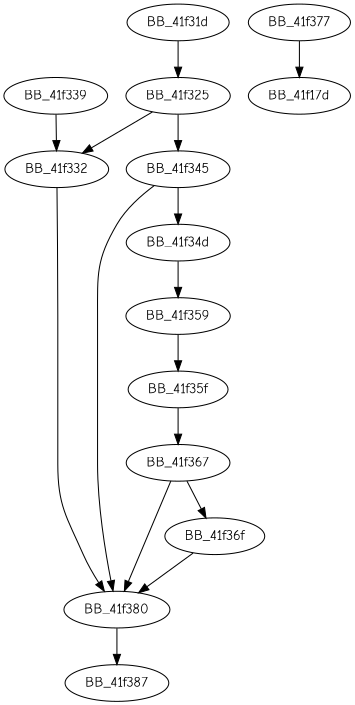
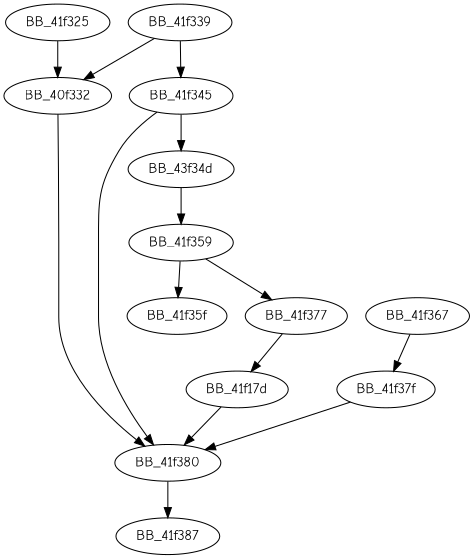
node "BB_41f31d": removed
edge "BB_41f325" -> "BB_41f345": now "BB_41f339" -> "BB_41f345"
node "BB_41f332": label "BB_41f332" -> "BB_40f332"
node "BB_41f34d": label "BB_41f34d" -> "BB_43f34d"
edge "BB_41f359" -> "BB_41f377": added
edge "BB_41f35f" -> "BB_41f367": removed
edge "BB_41f367" -> "BB_41f380": now "BB_41f17d" -> "BB_41f380"
node "BB_41f36f": label "BB_41f36f" -> "BB_41f37f"
